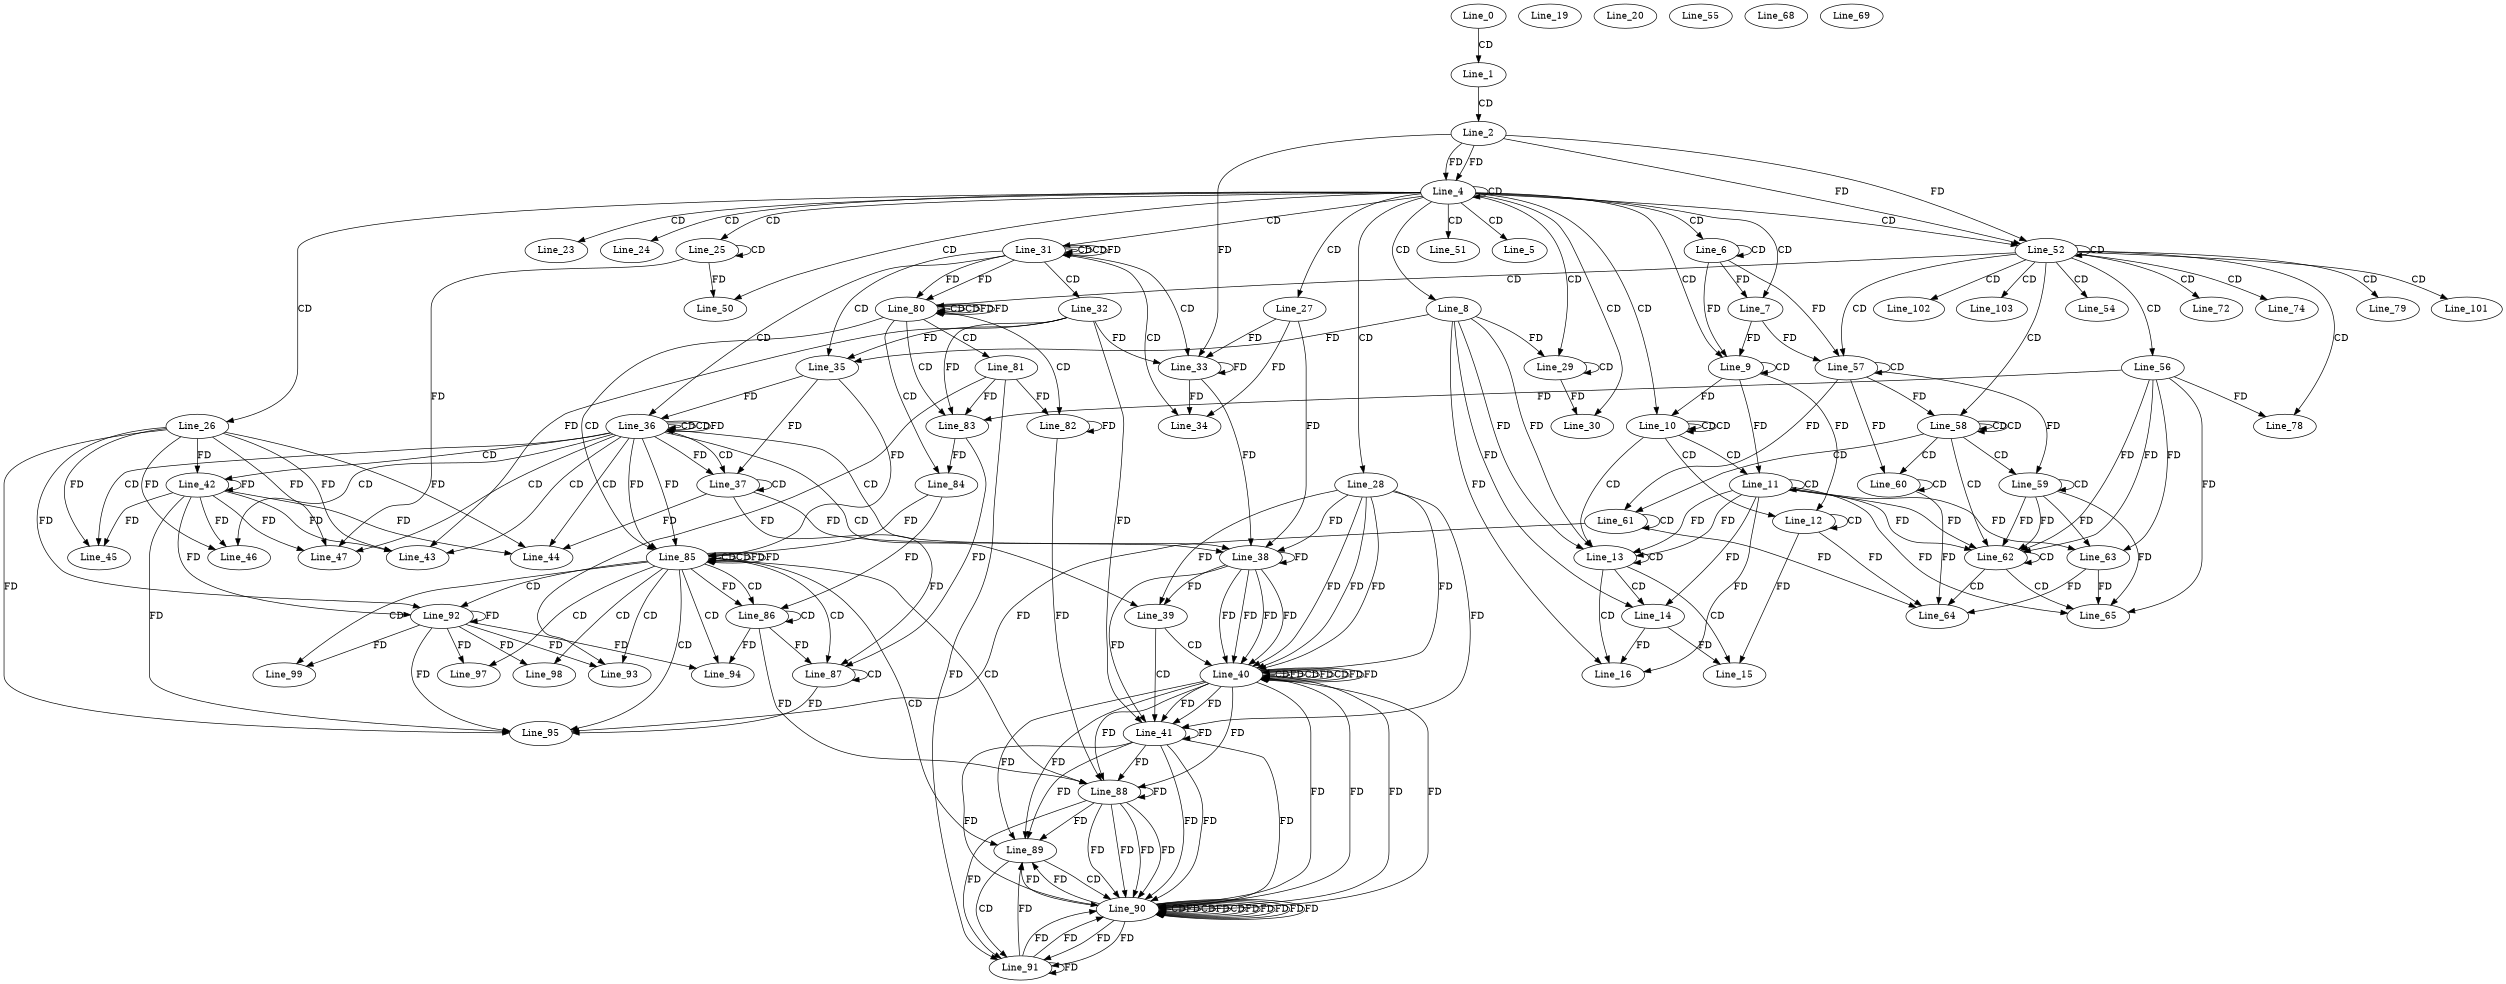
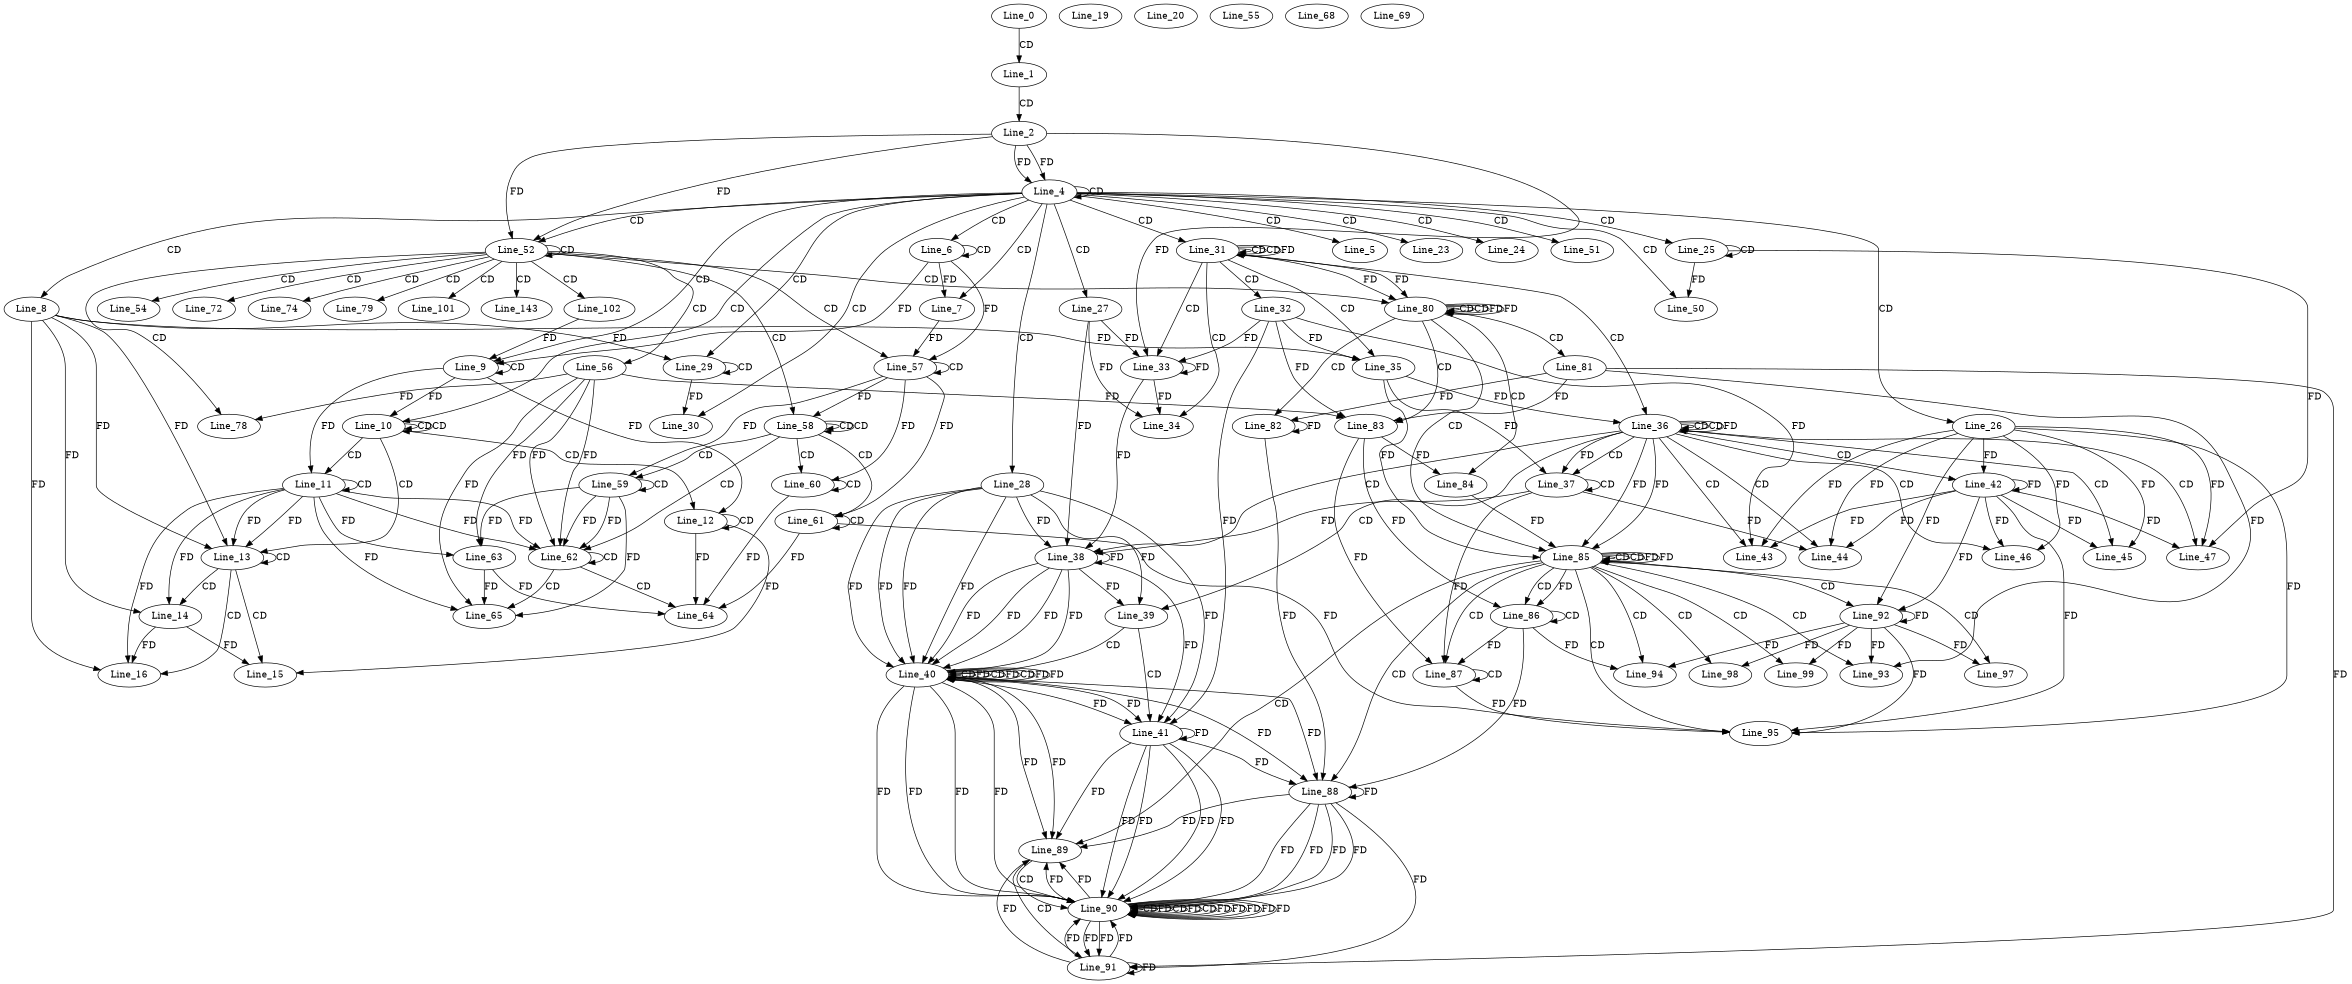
node "Line_103": label "Line_103" -> "Line_143"
edge "Line_7" -> "Line_9": now "Line_102" -> "Line_9"
edge "Line_84" -> "Line_86": now "Line_83" -> "Line_86"
